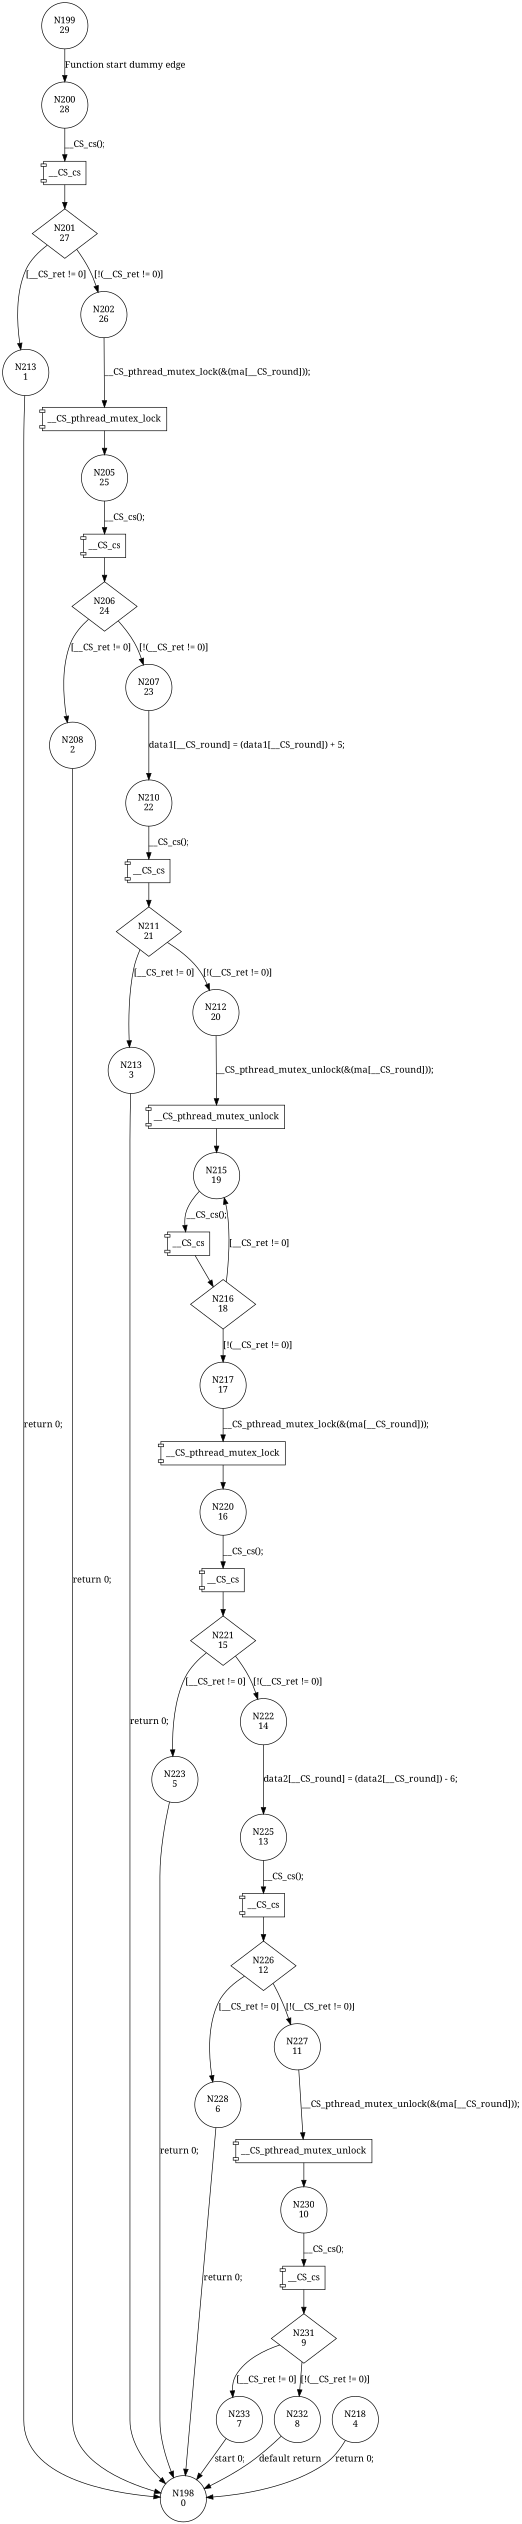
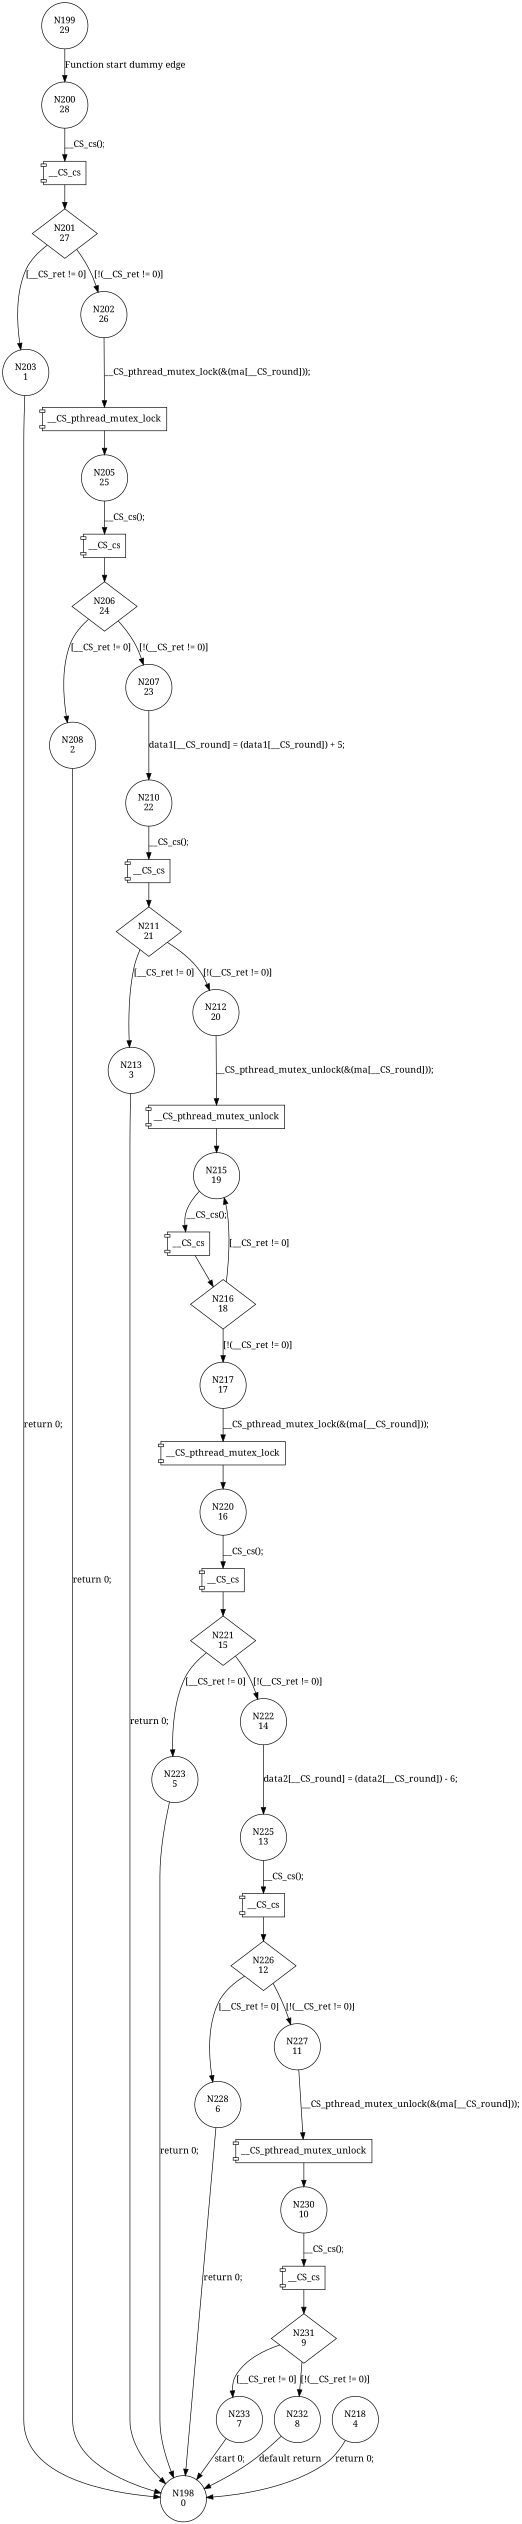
node "N213 1": label "N213 1" -> "N203 1"
